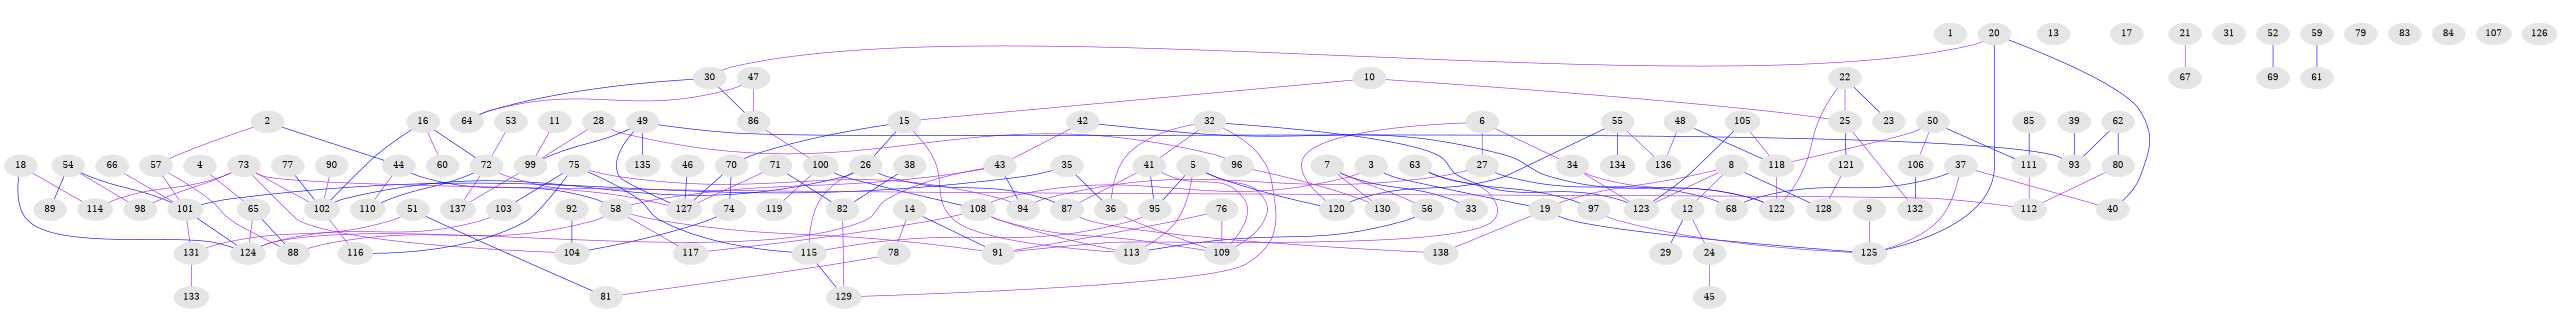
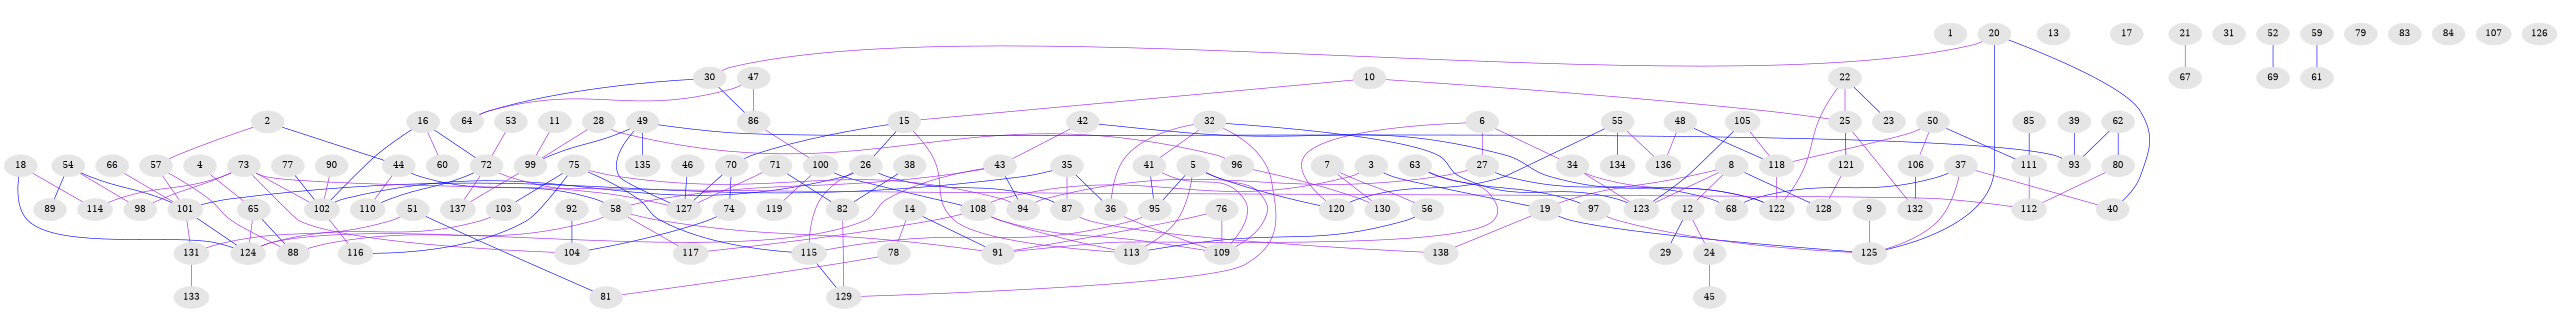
edge "41" -- "87": now "35" -- "87"
node "33": removed
